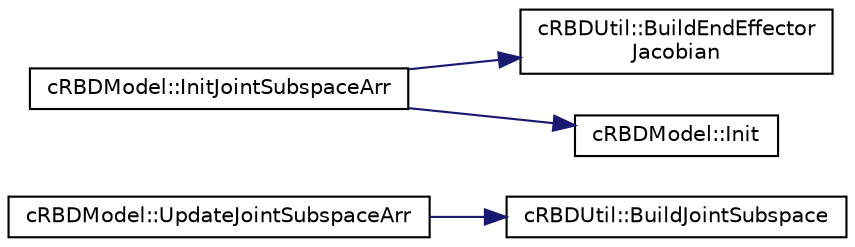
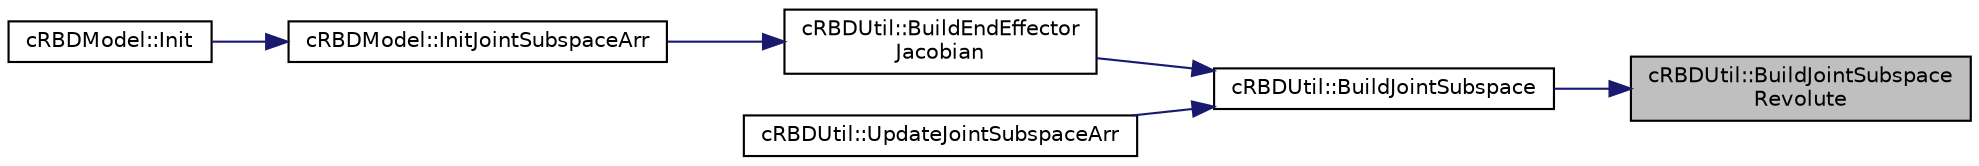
edge "cRBDUtil::BuildEndEffector Jacobian" -> "cRBDUtil::BuildJointSubspace": added
node "cRBDUtil::BuildJointSubspace Revolute": added
edge "cRBDModel::InitJointSubspaceArr" -> "cRBDModel::Init": reversed
node "cRBDModel::UpdateJointSubspaceArr": label "cRBDModel::UpdateJointSubspaceArr" -> "cRBDUtil::UpdateJointSubspaceArr"
